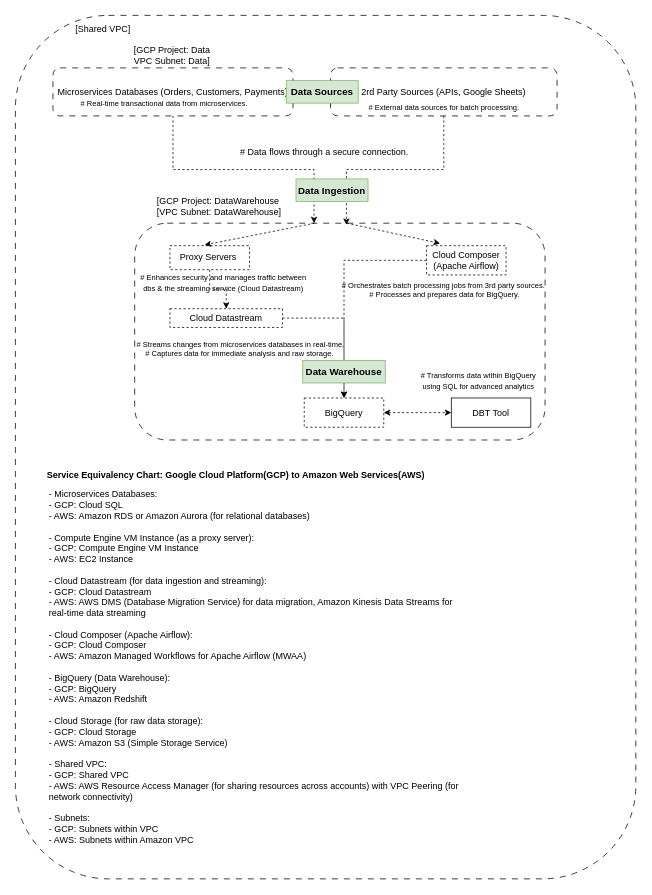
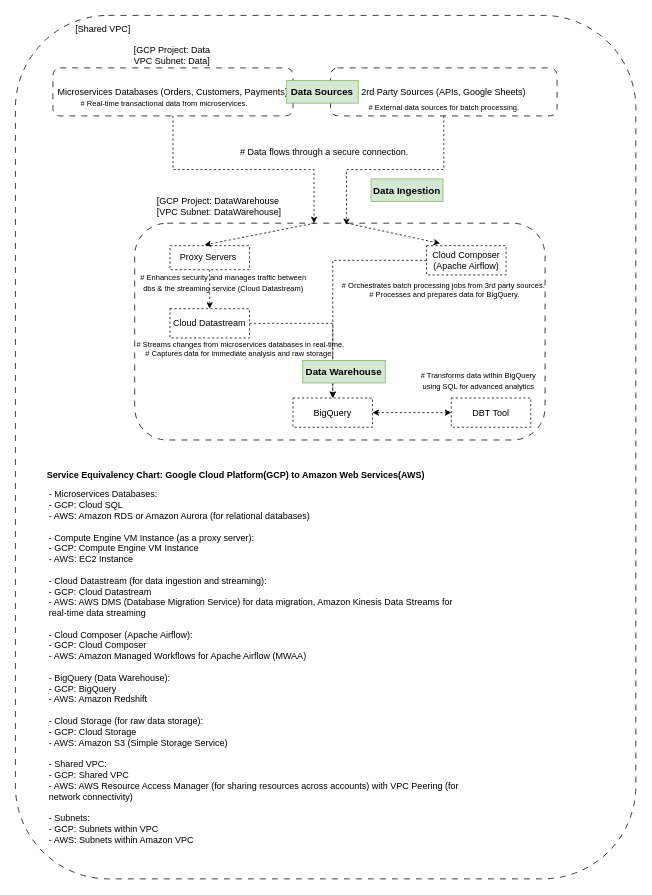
node "Data Ingestion": moved (332, 190) -> (407, 190)
node "Cloud Datastream": size 113x19 -> 80x29
node "BigQuery": moved (344, 413) -> (333, 413)
node "DBT Tool": style solid -> dashed
